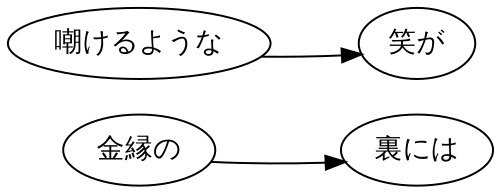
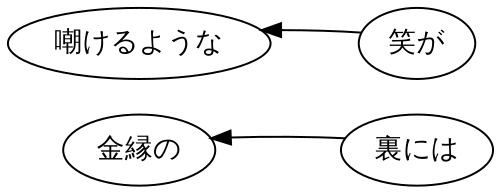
edge "嘲けるような" -> "笑が": reversed
edge "金縁の" -> "裏には": reversed
